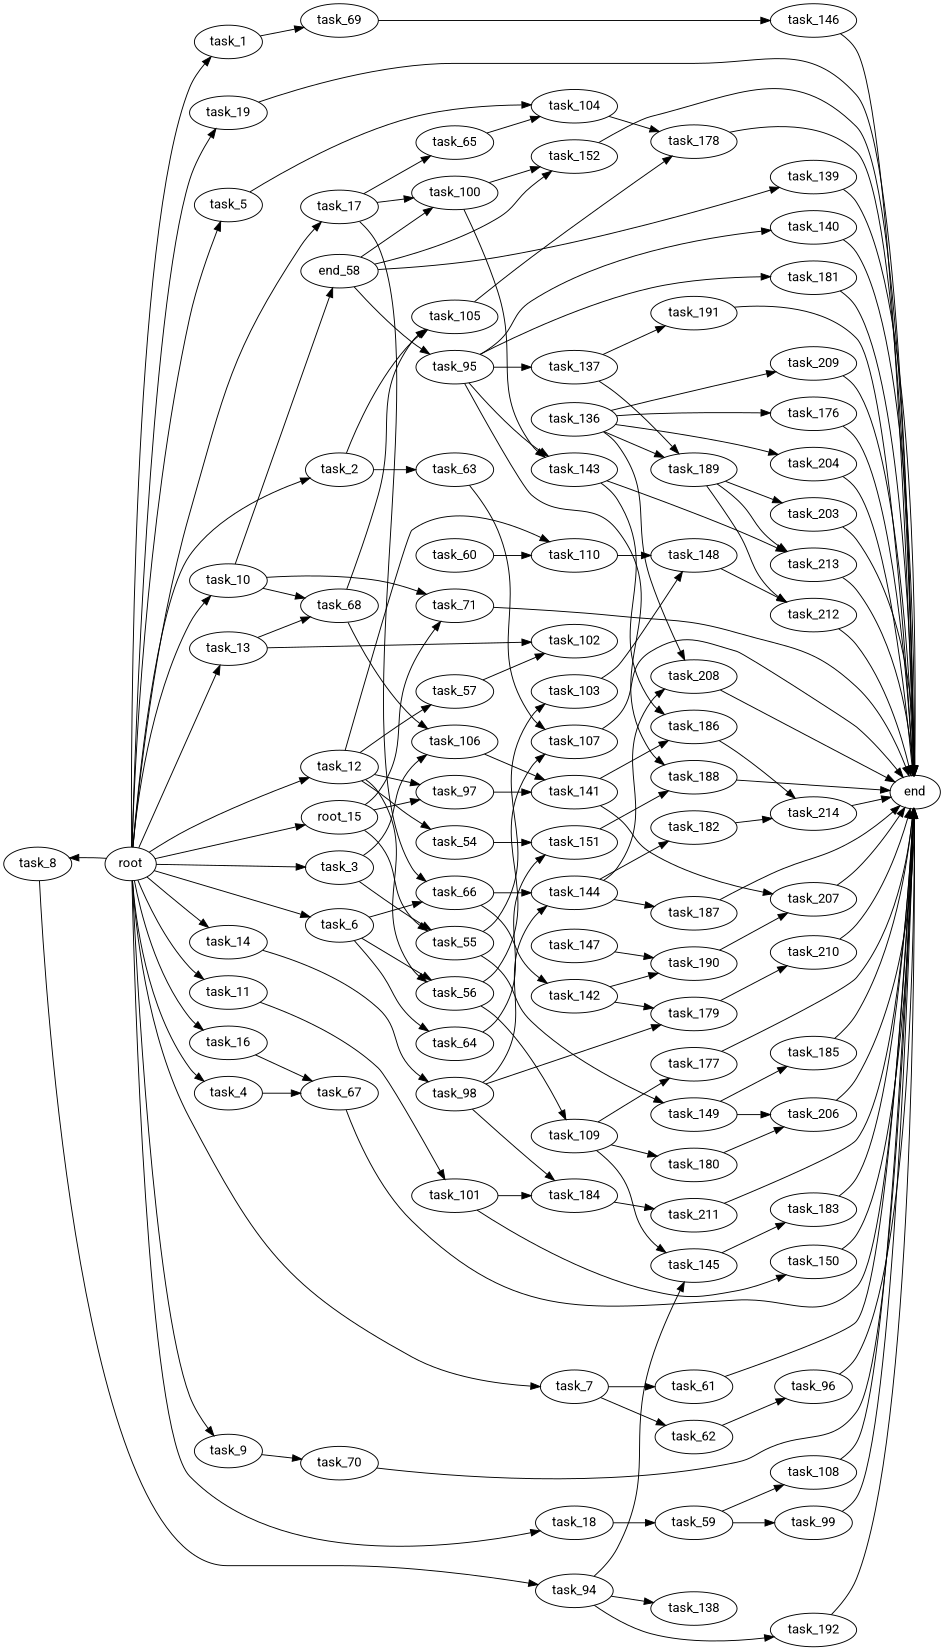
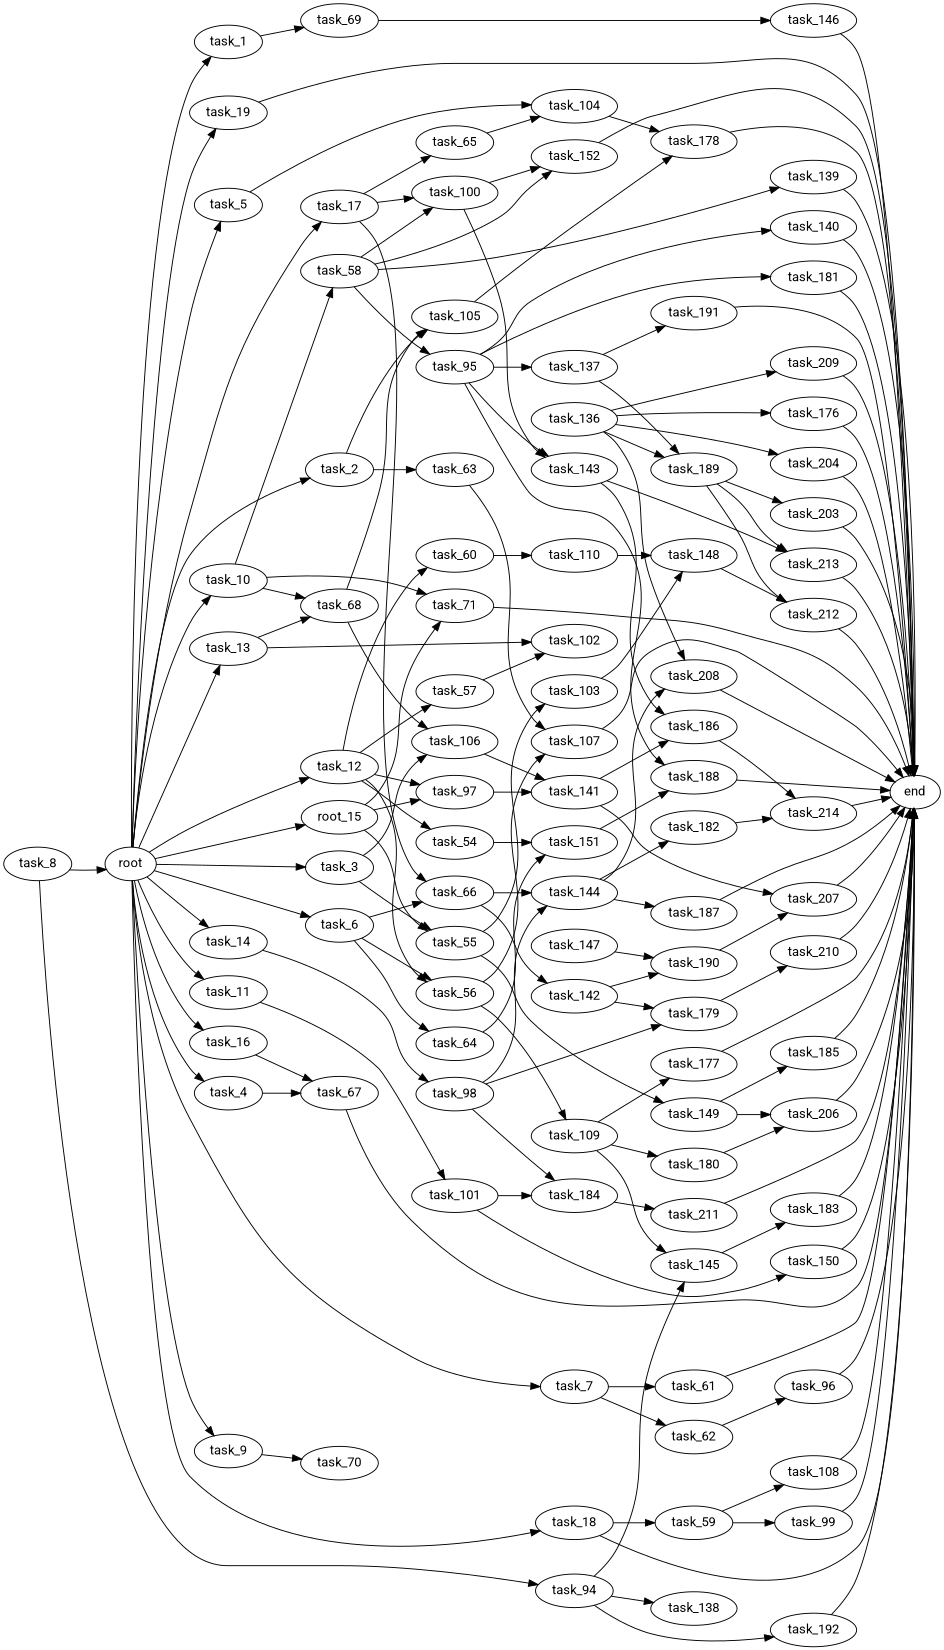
node "end_58": label "end_58" -> "task_58"
edge "task_12" -> "task_110": now "task_12" -> "task_60"
edge "root" -> "task_8": reversed
edge "task_70" -> "end": now "task_18" -> "end"
